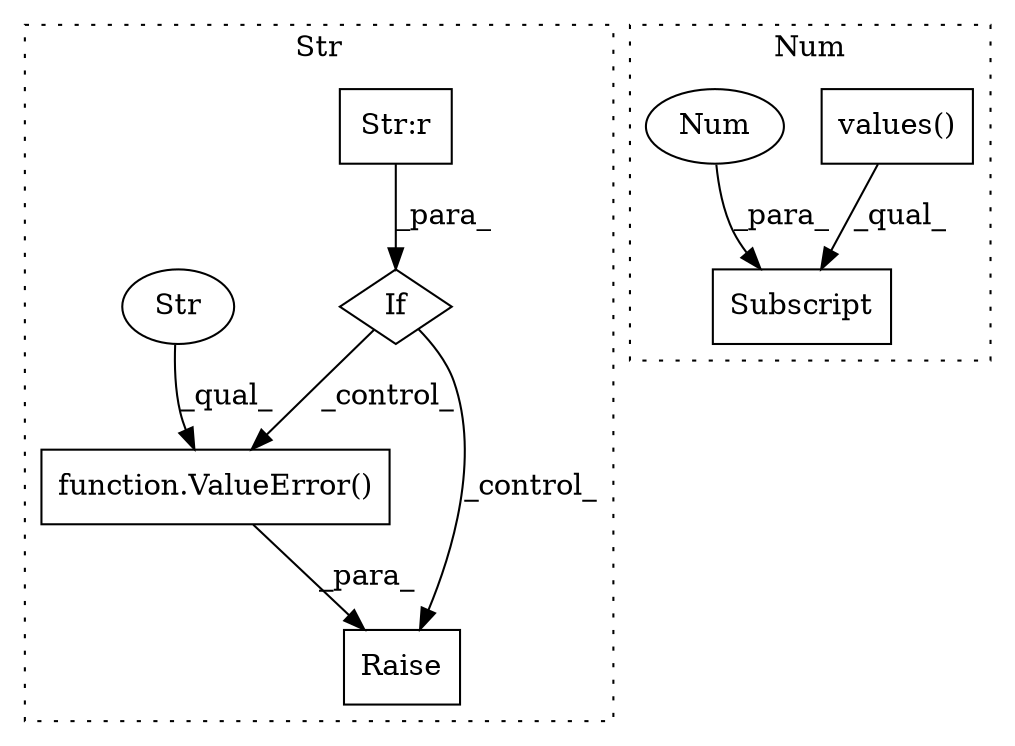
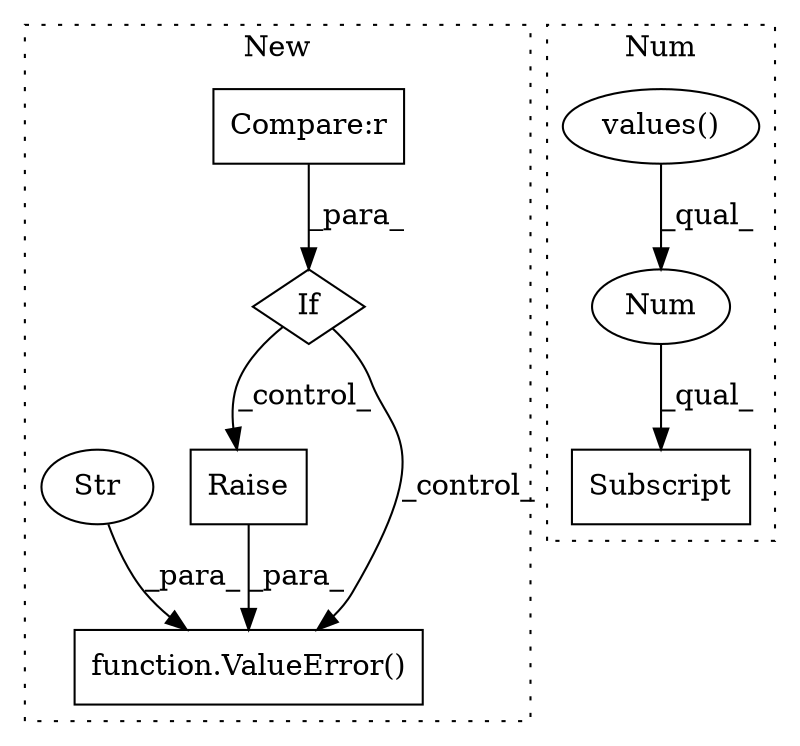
cluster "Str": label "Str" -> "New"
node "Str:r": label "Str:r" -> "Compare:r"
node "values()": shape box -> ellipse
edge "values()" -> "Subscript": now "values()" -> "Num"
edge "Num" -> "Subscript": label "_para_" -> "_qual_"
edge "Str" -> "function.ValueError()": label "_qual_" -> "_para_"
edge "function.ValueError()" -> "Raise": reversed
